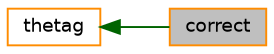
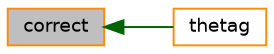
edge "correct" -> "thetag": reversed
